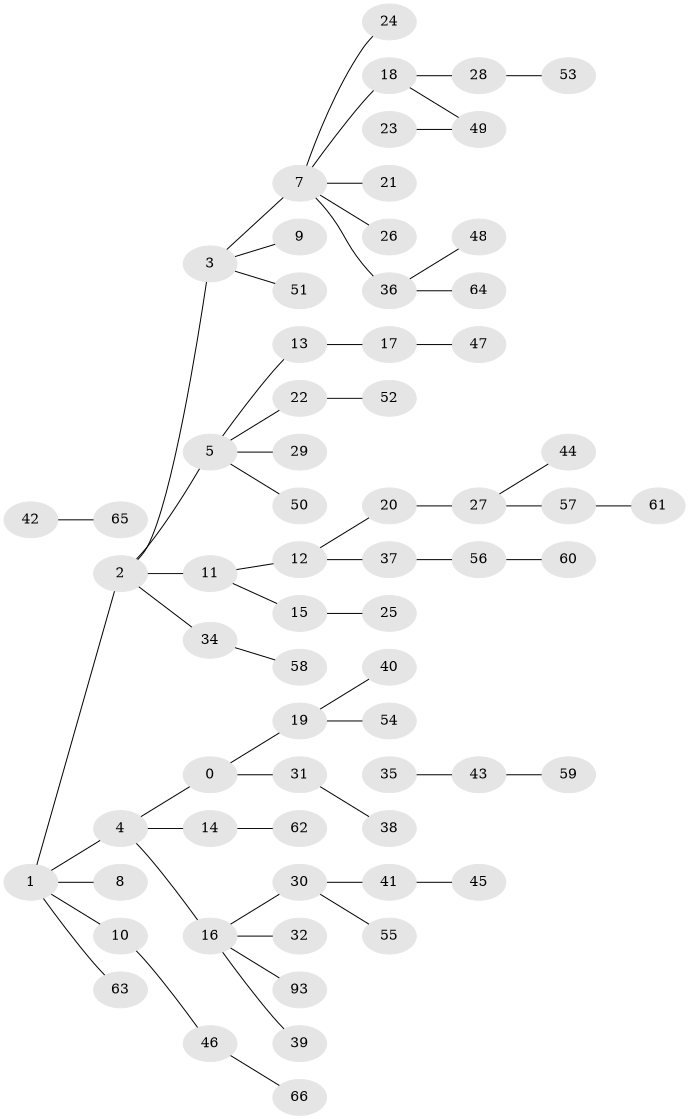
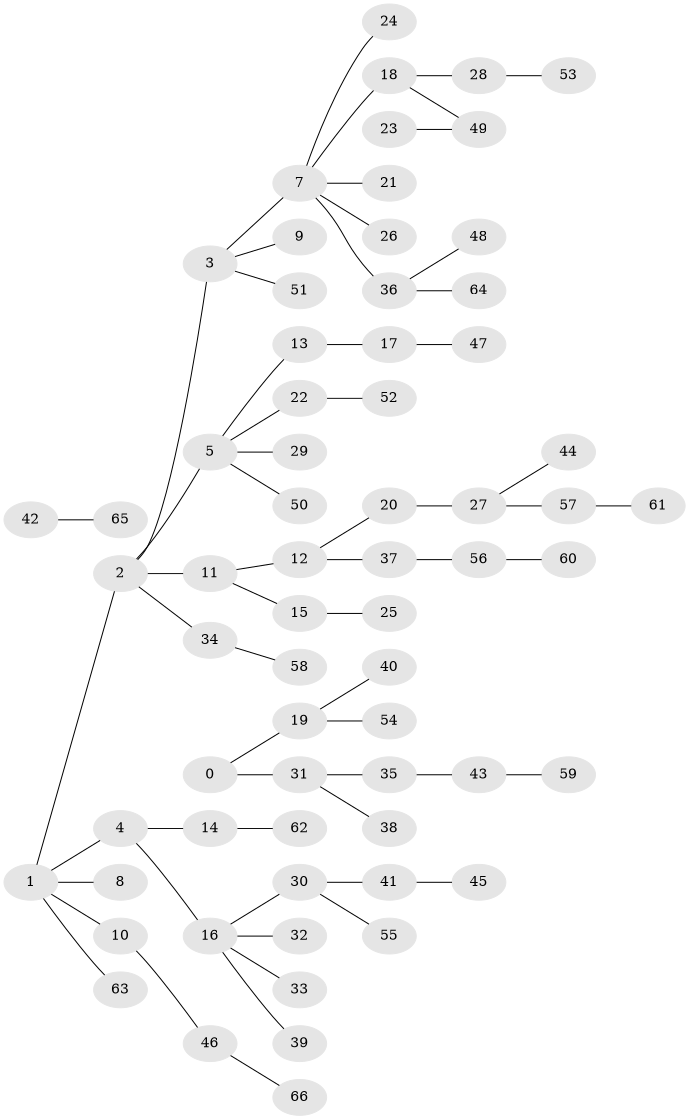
edge "31" -- "35": added
edge "0" -- "4": removed
node "93": label "93" -> "33"
